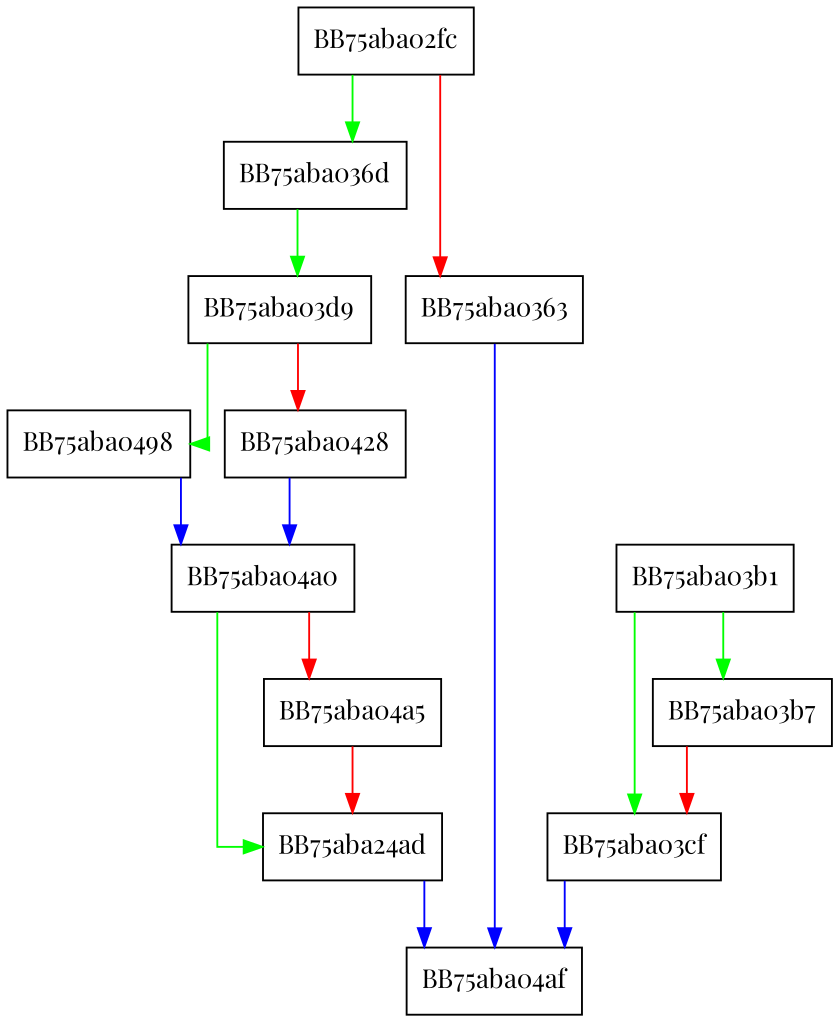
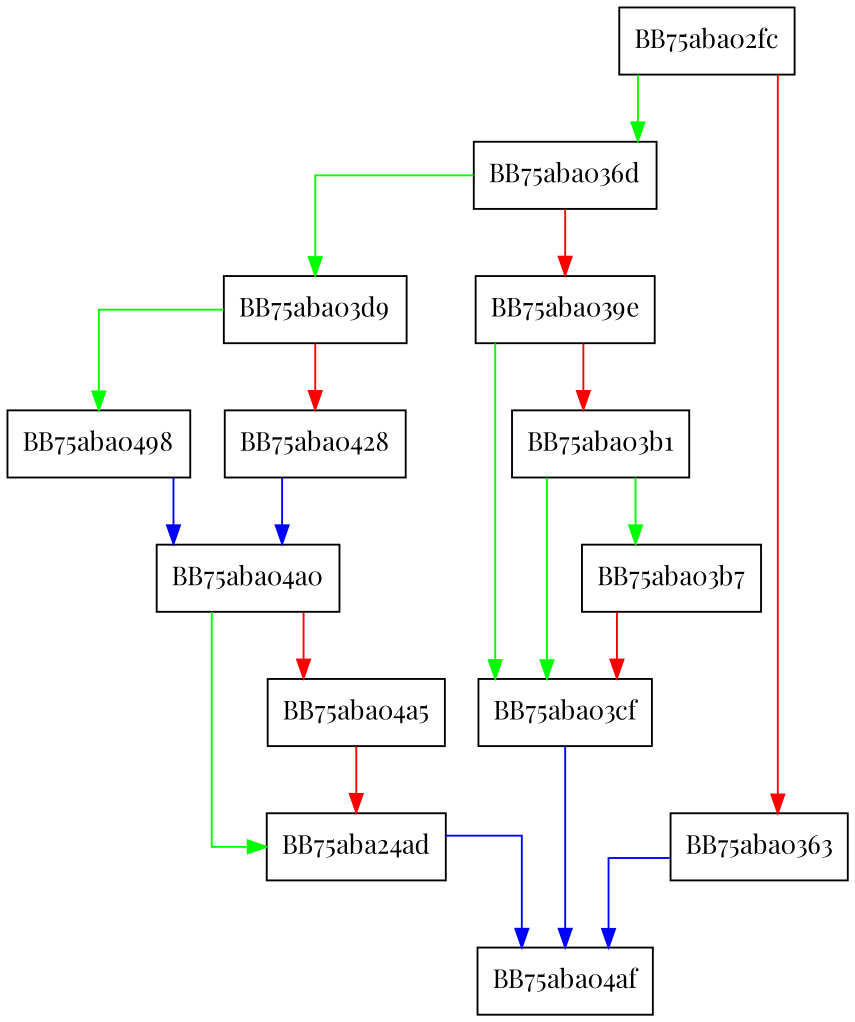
node "BB75aba039e": added
